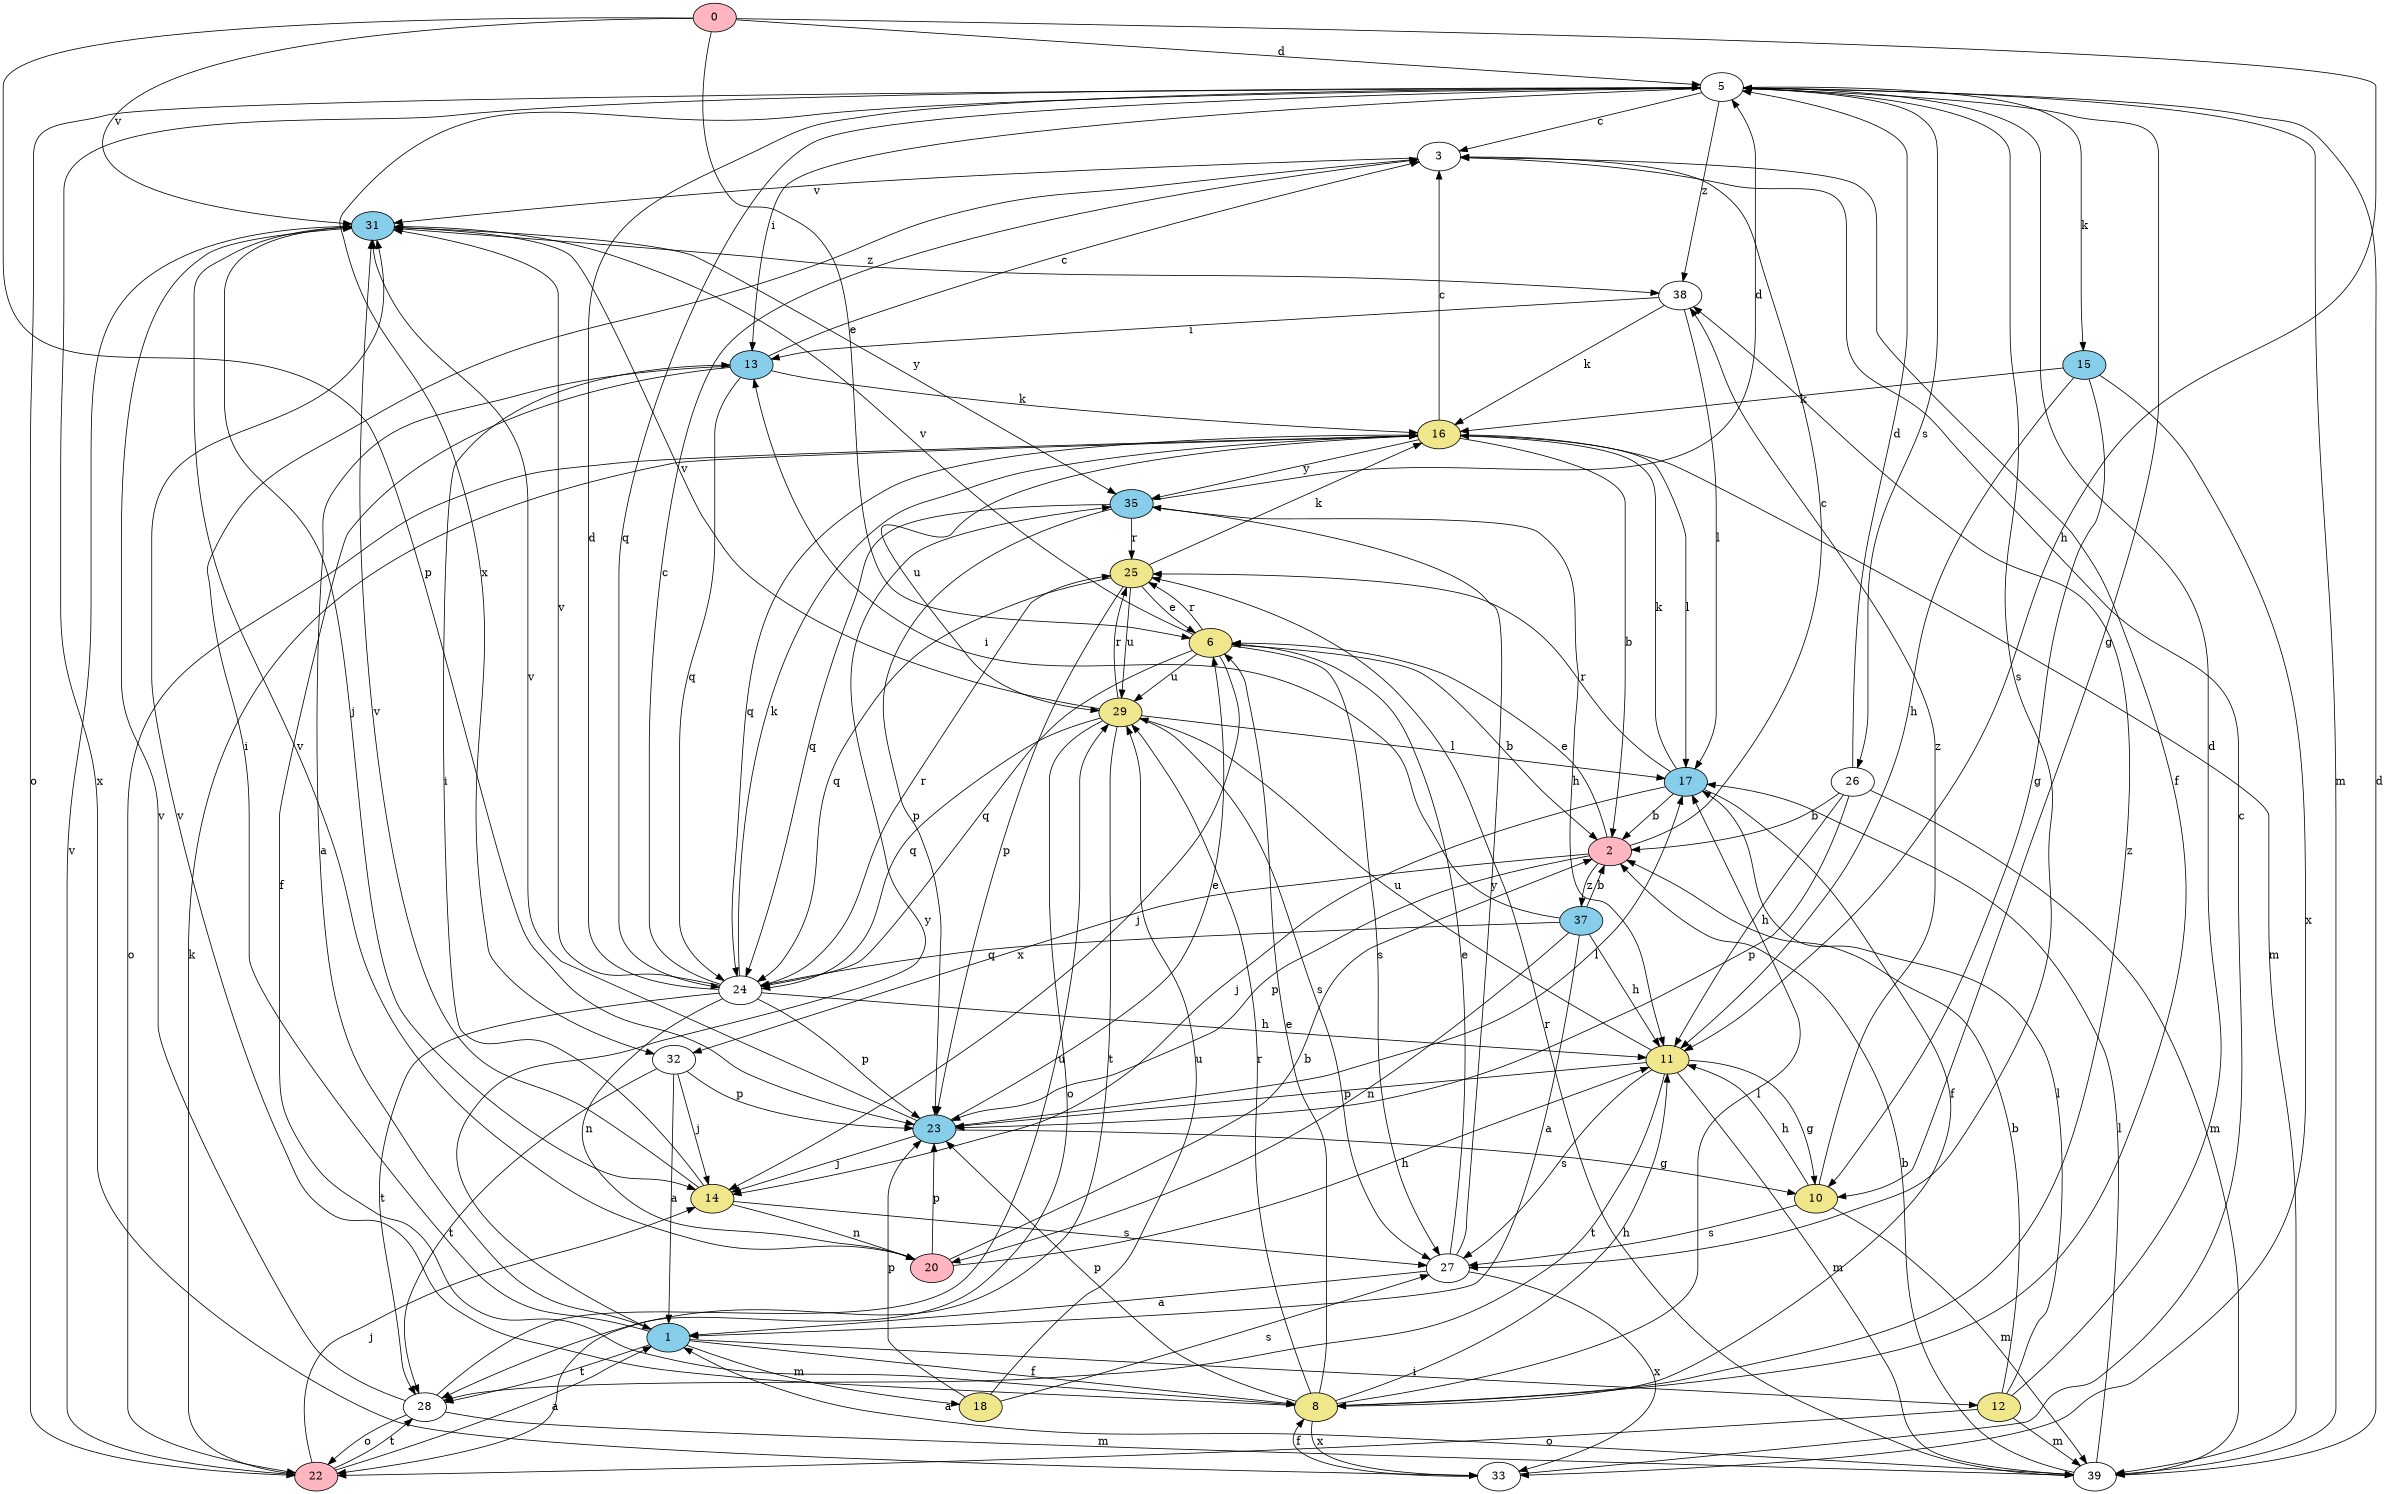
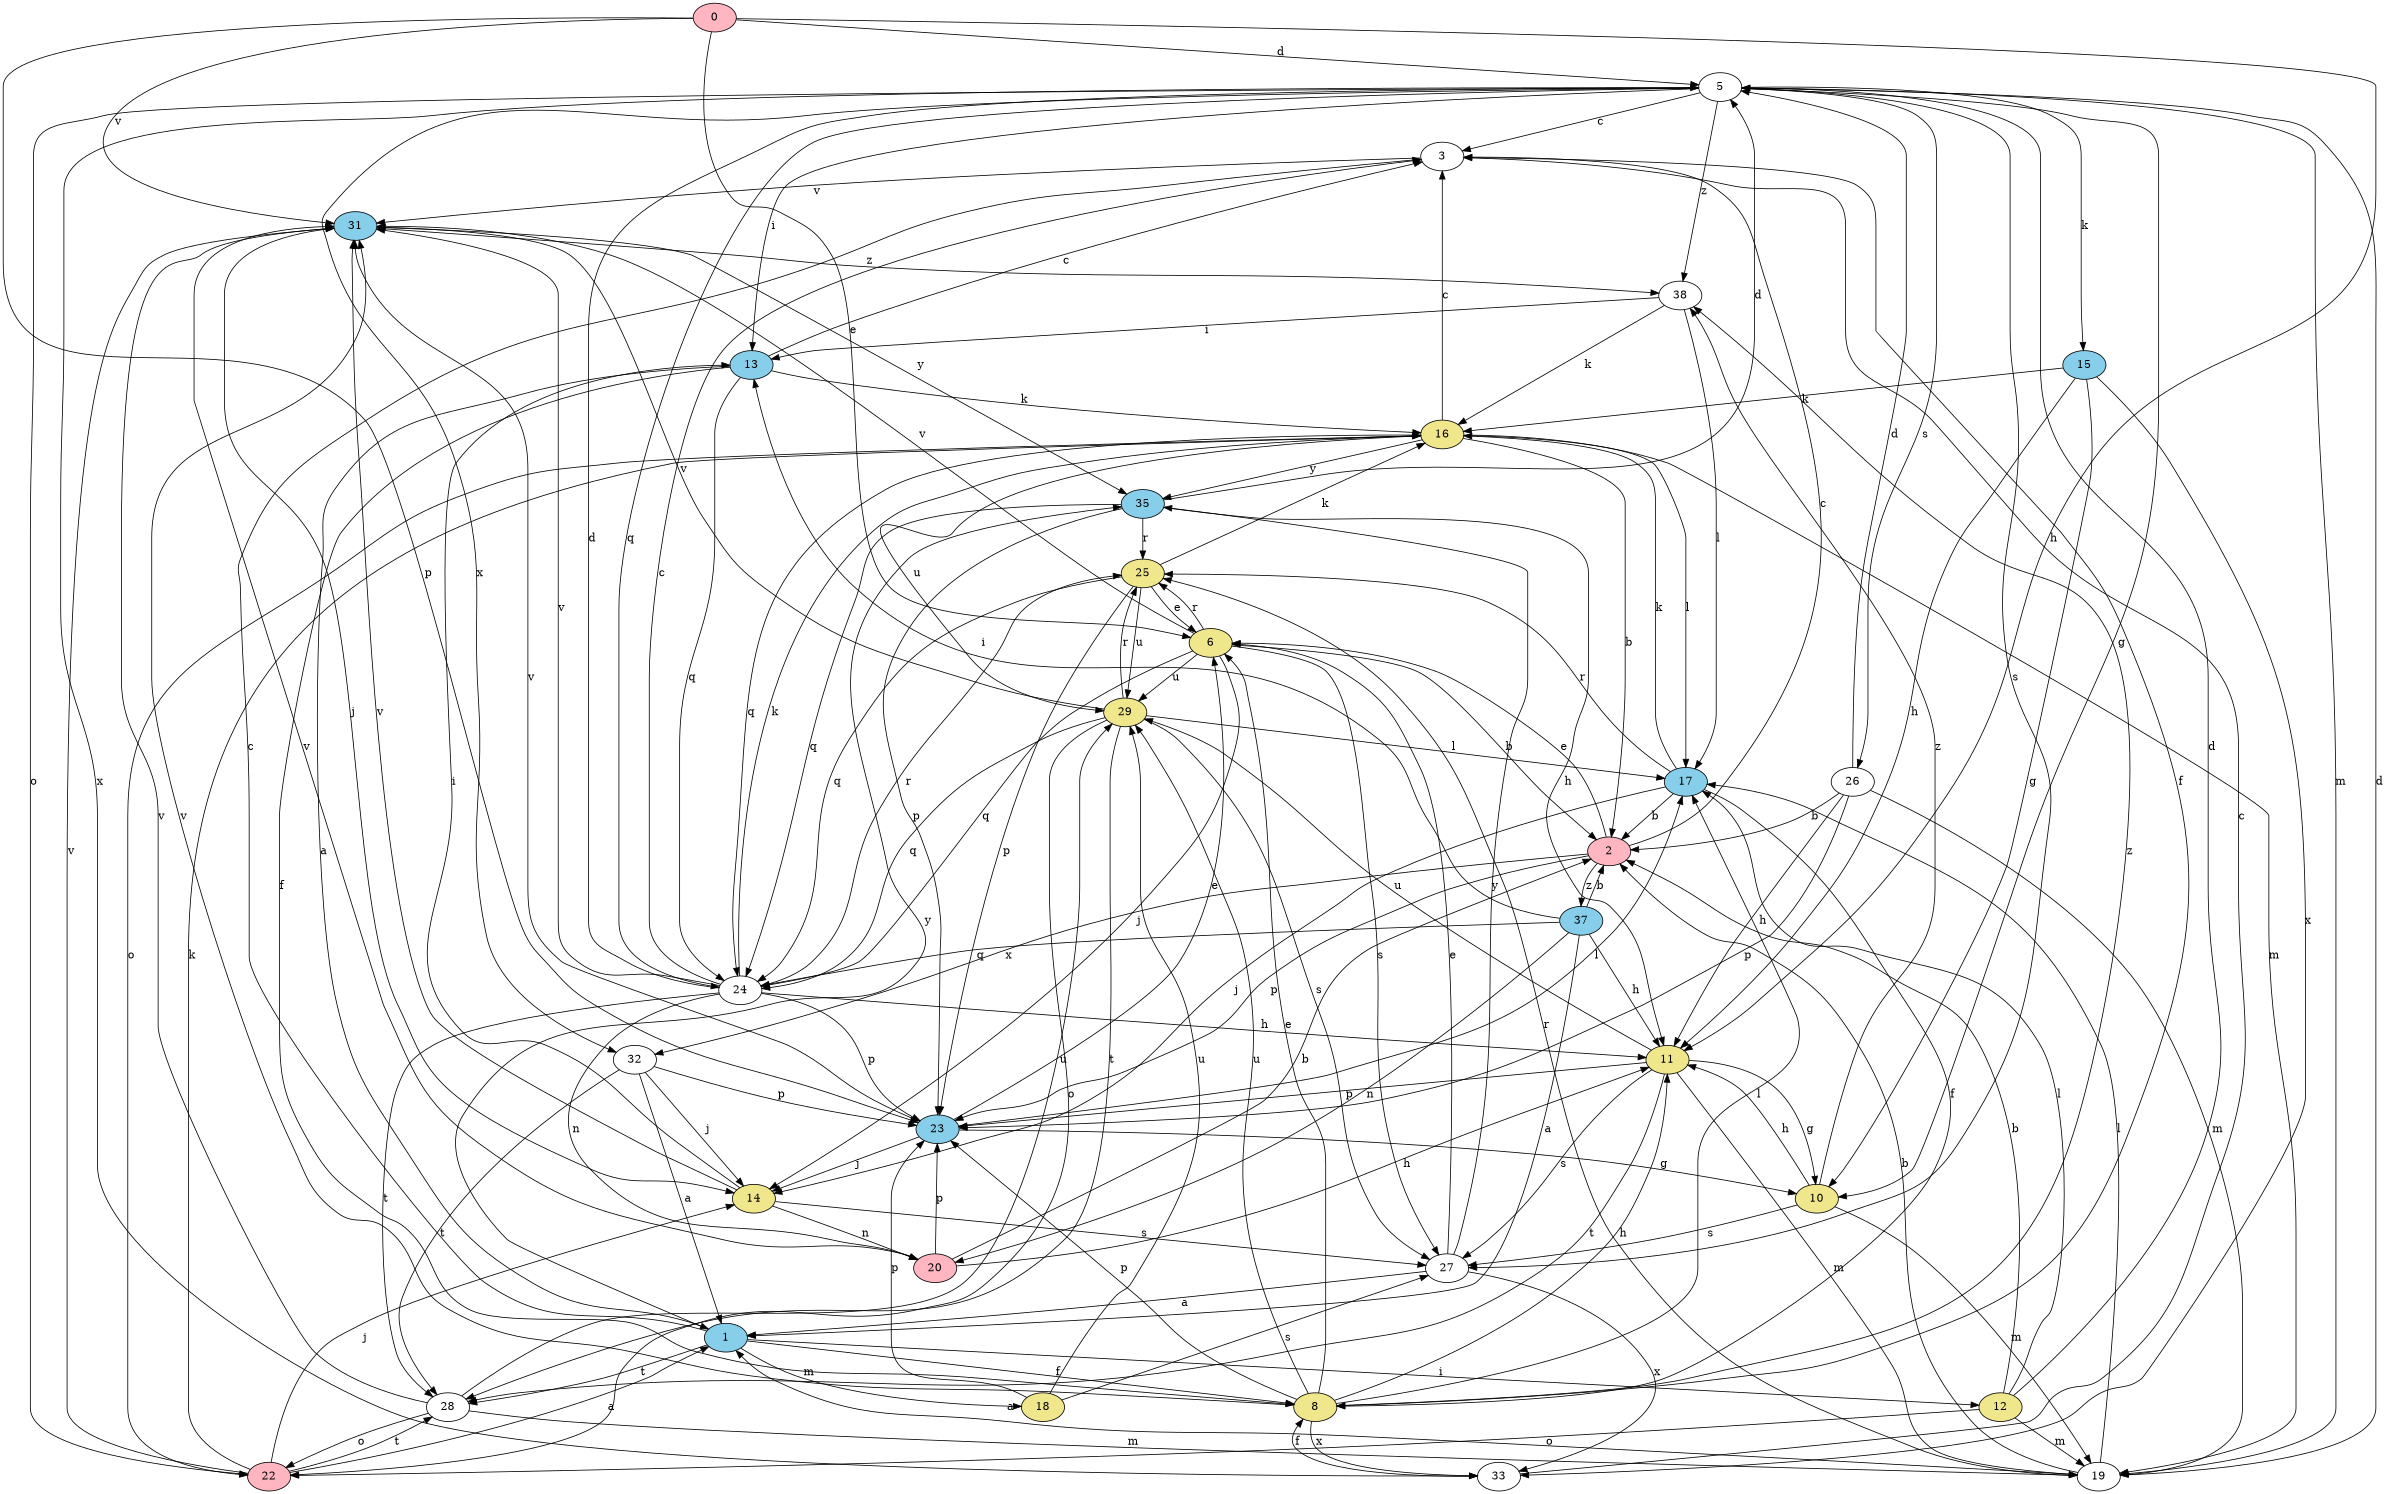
edge "1" -> "3": label "i" -> "c"
edge "8" -> "29": label "r" -> "u"
node "39": label "39" -> "19"
